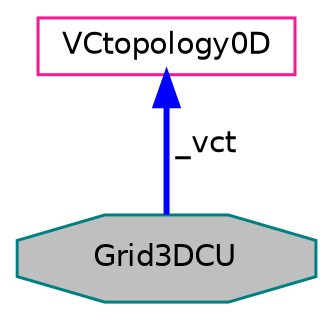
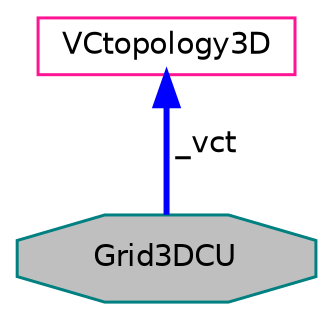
node "VCtopology0D": label "VCtopology0D" -> "VCtopology3D"
